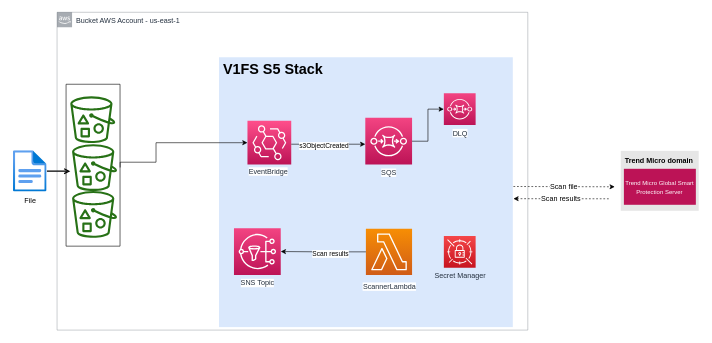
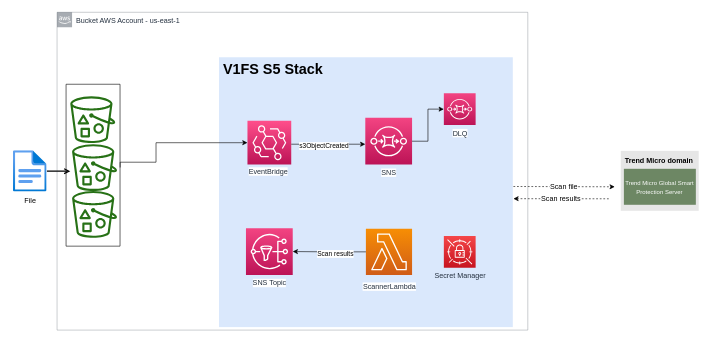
node "SQS": label "SQS" -> "SNS"
node "Trend Micro Global Smart Protection Server": fillcolor #bc1356 -> #6d8764
node "SNS Topic": moved (257, 252) -> (269, 252)
